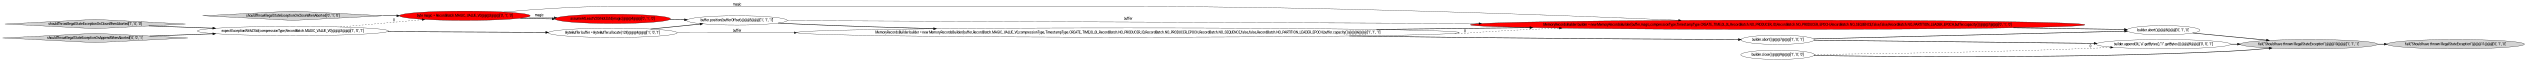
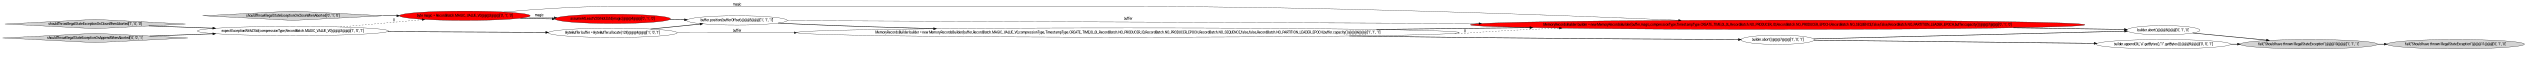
node "builder.close()@@@9@@@['1', '0', '0']": removed
